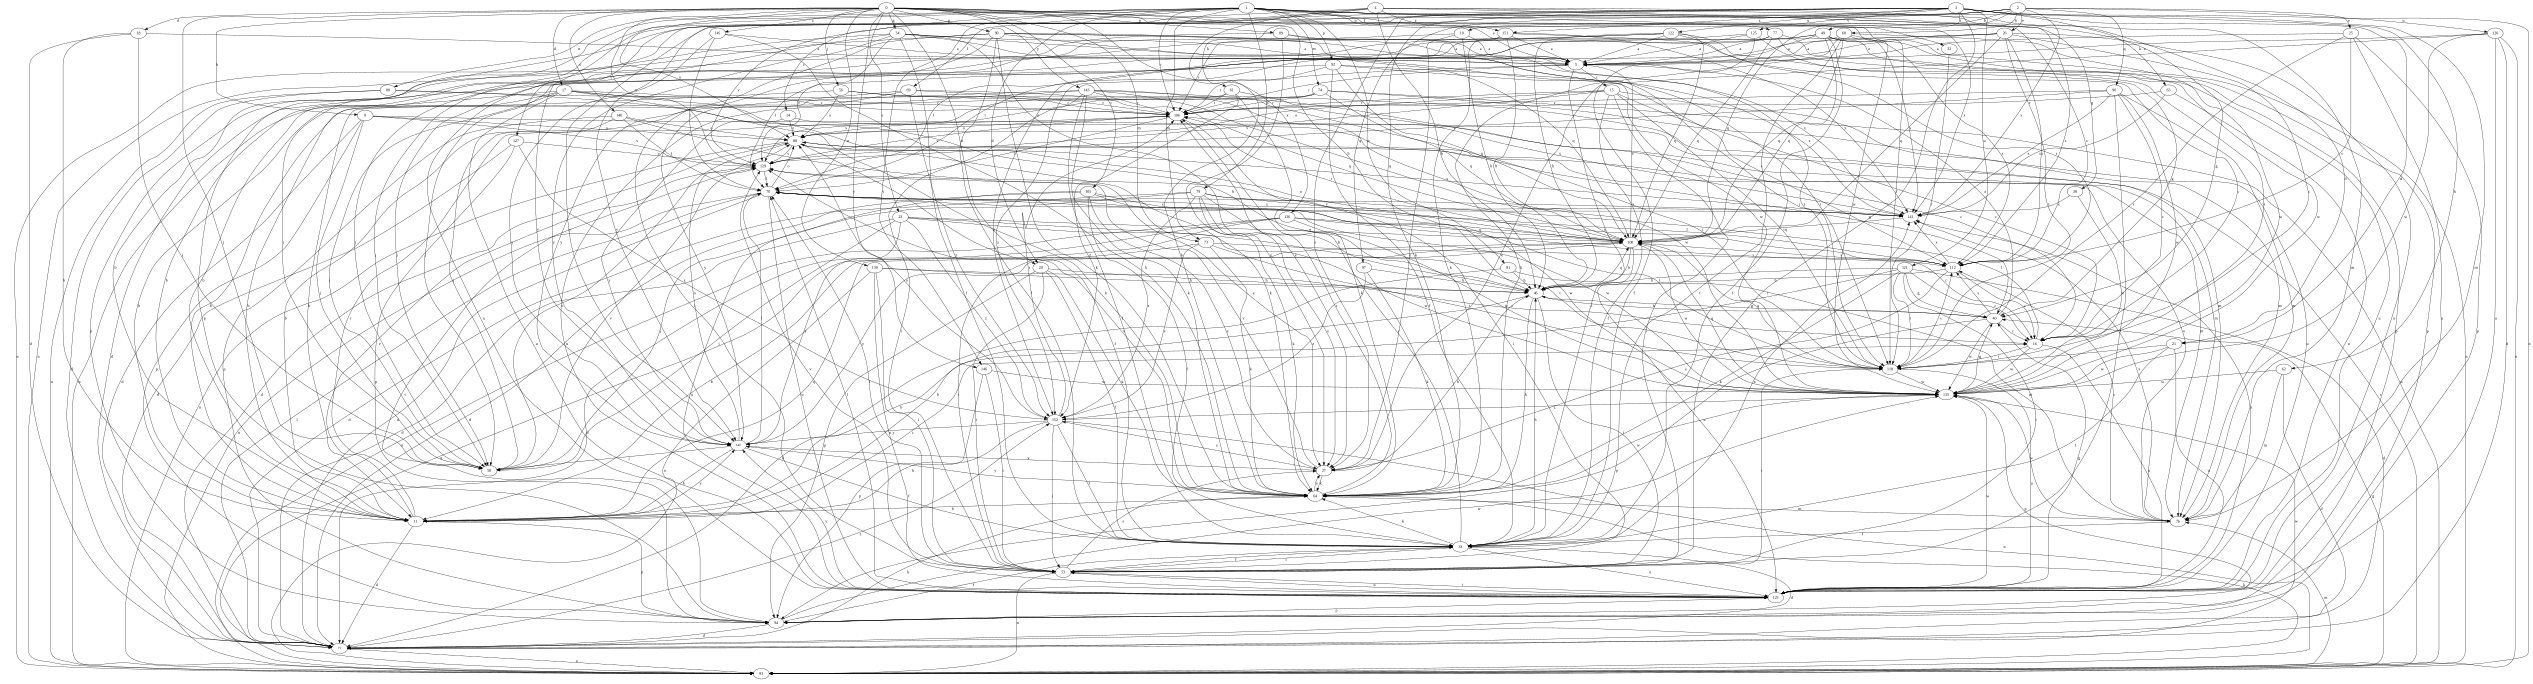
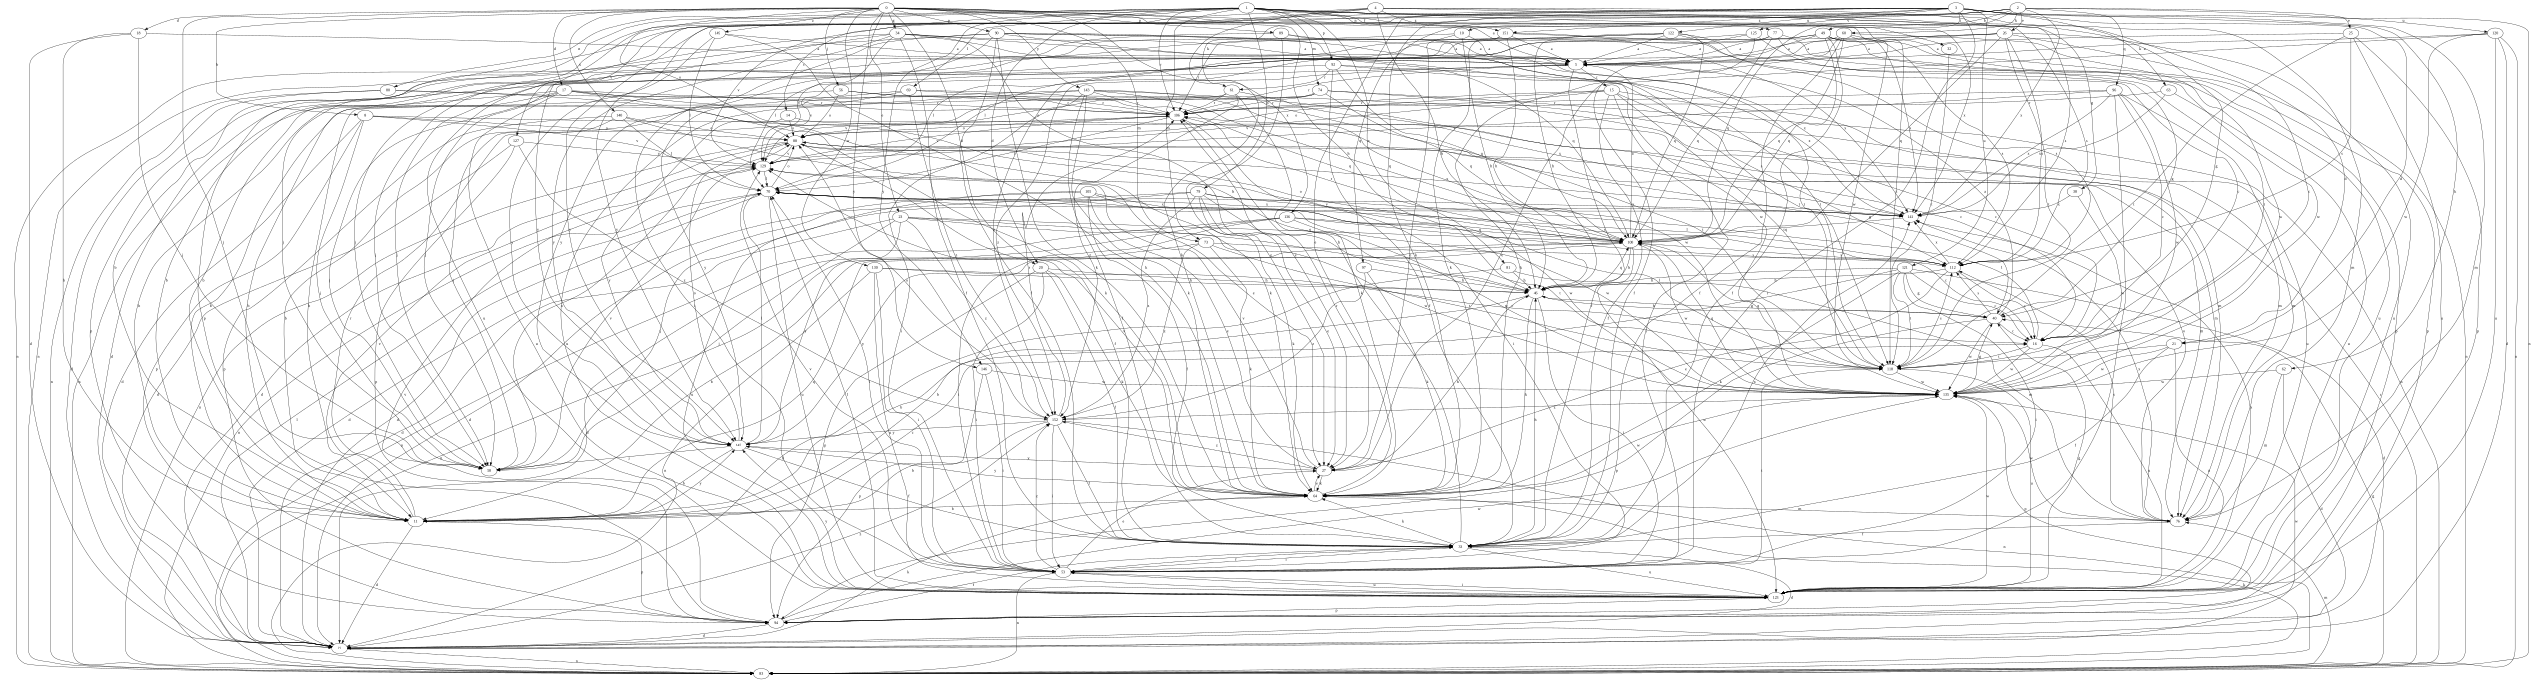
edge "0" -> "129": now "5" -> "129"
edge "0" -> "105": removed, label "r"
edge "92" -> "106": now "92" -> "61"
edge "53" -> "152": added, label "z"
